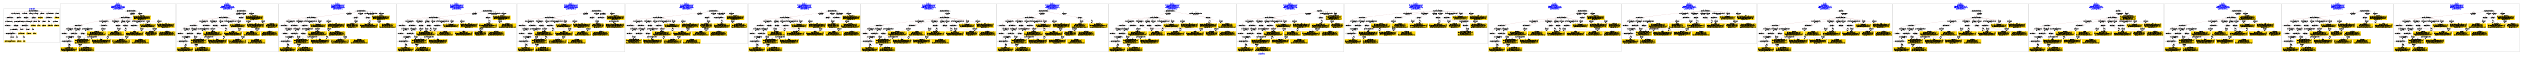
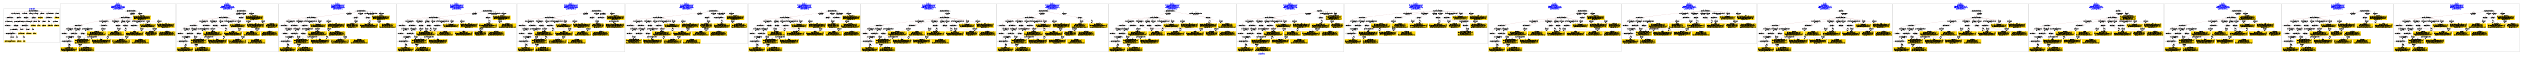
node "Object_URI": label "Object_URI" -> "Medium_URI"
